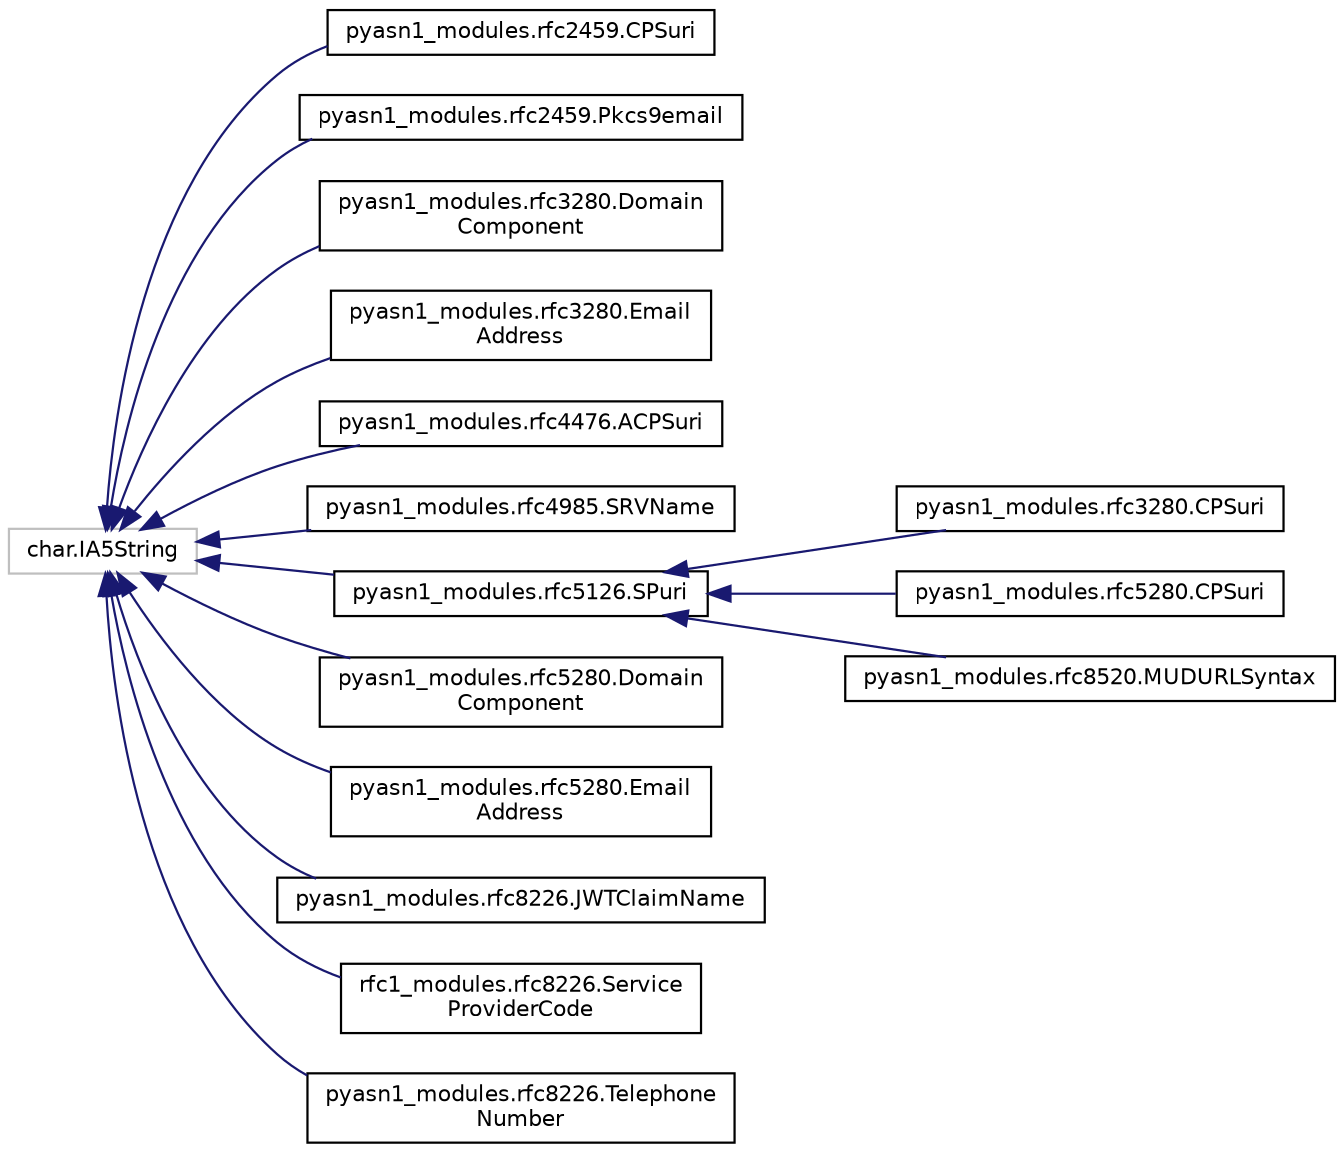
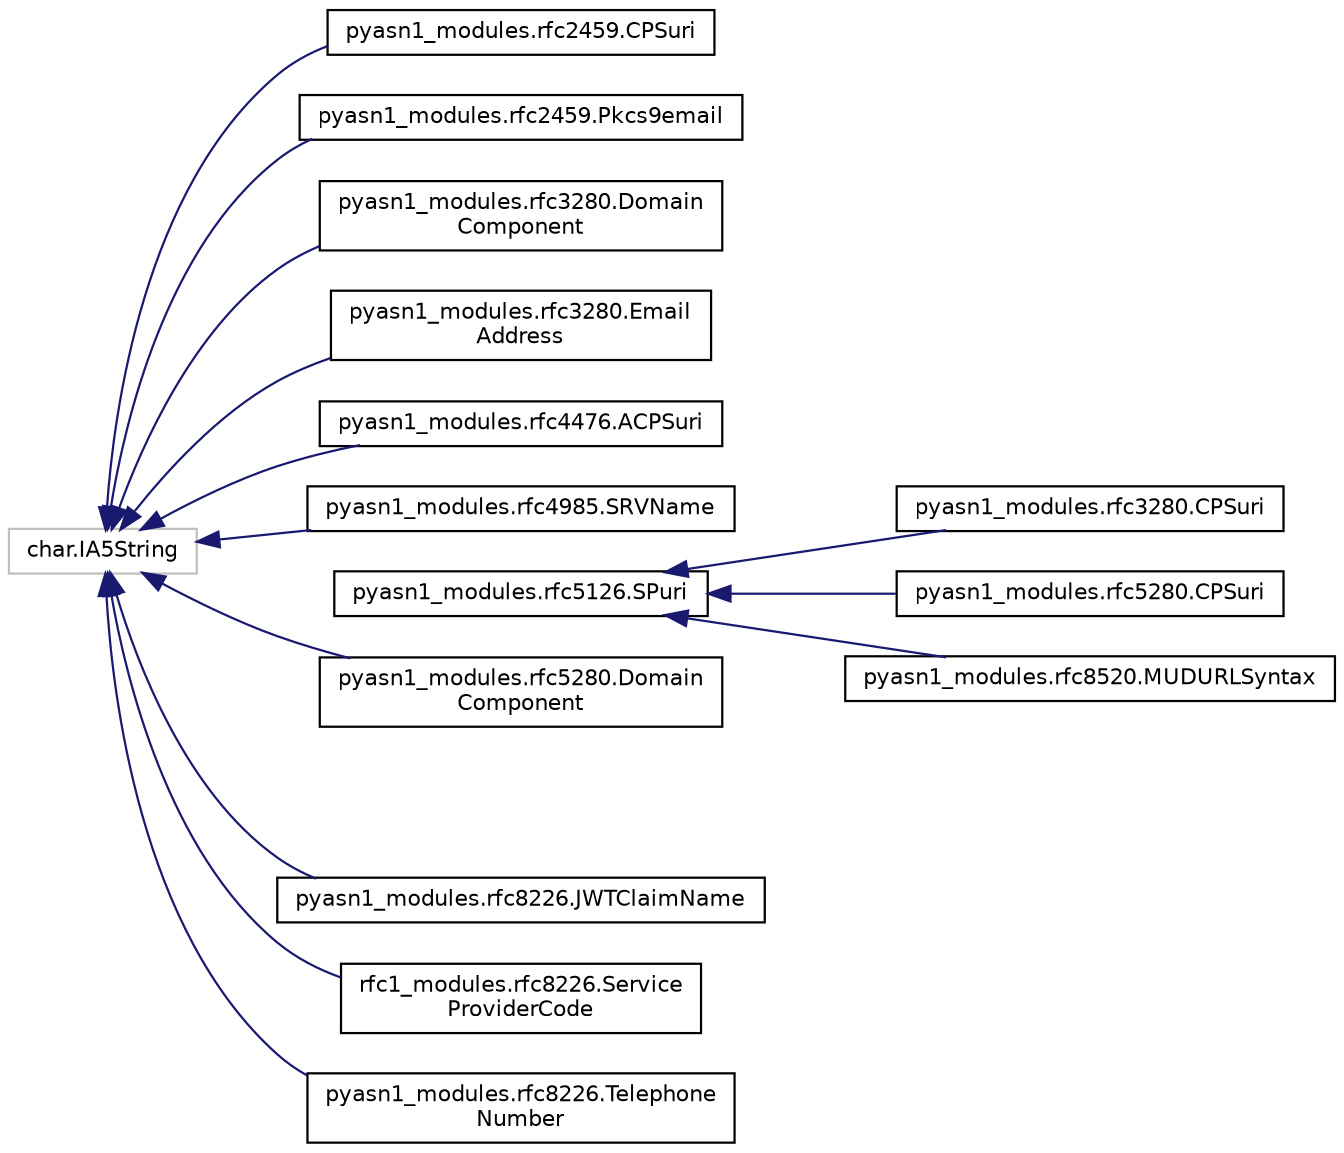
edge "pyasn1_modules.rfc5126.SPuri" -> "char.IA5String": removed
node "pyasn1_modules.rfc5280.Email Address": removed
